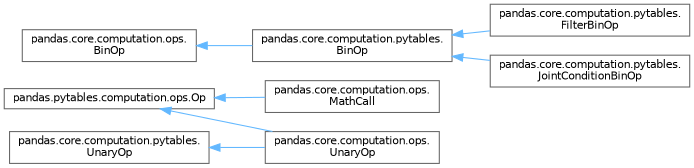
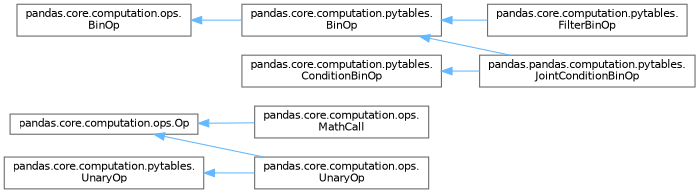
node "pandas.core.computation.pytables. ConditionBinOp": added
node "pandas.core.computation.pytables. JointConditionBinOp": label "pandas.core.computation.pytables. JointConditionBinOp" -> "pandas.pandas.computation.pytables. JointConditionBinOp"
node "pandas.pytables.computation.ops.Op": label "pandas.pytables.computation.ops.Op" -> "pandas.core.computation.ops.Op"
